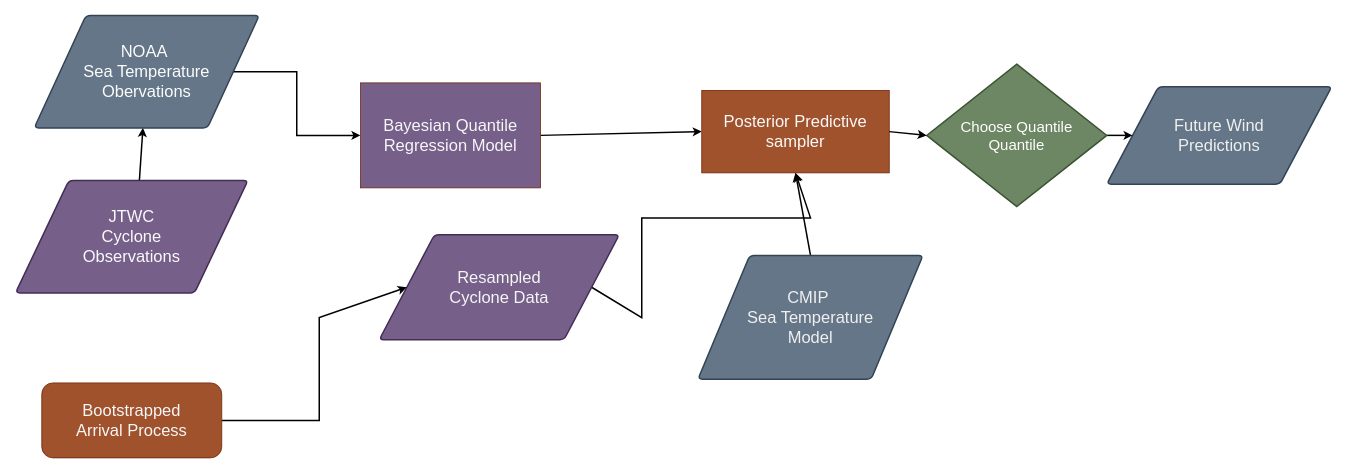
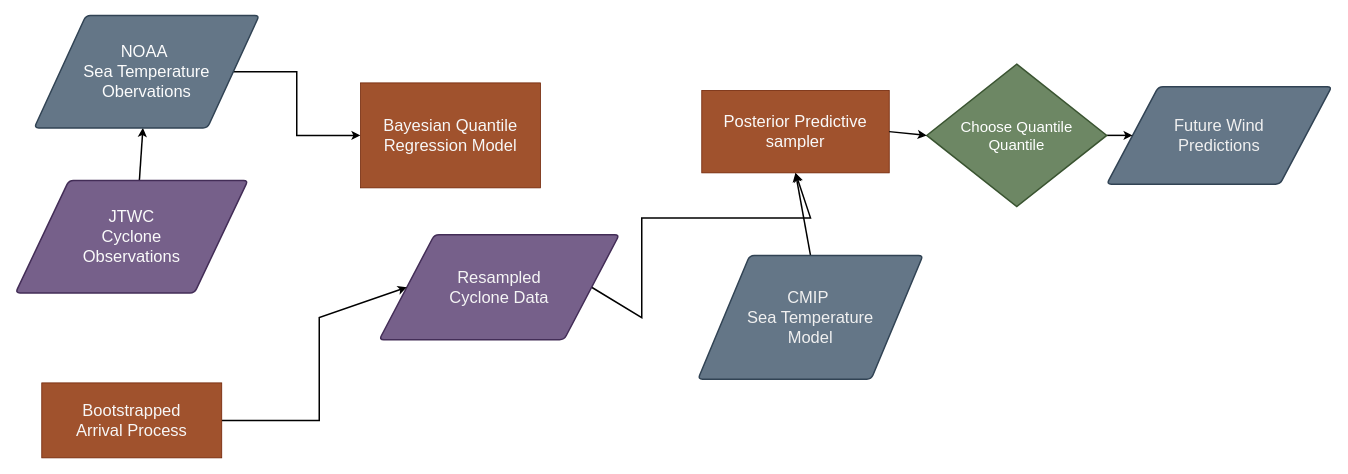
edge "Bayesian Quantile Regression Model" -> "Posterior Predictive sampler": removed
node "Bayesian Quantile Regression Model": fillcolor #76608a -> #a0522d
node "Bootstrapped Arrival Process": shape rounded rectangle -> rectangle
